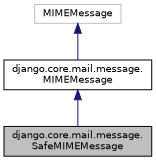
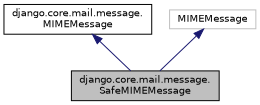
edge "django.core.mail.message. MIMEMessage" -> "MIMEMessage": now "django.core.mail.message. SafeMIMEMessage" -> "MIMEMessage"
